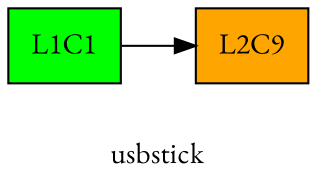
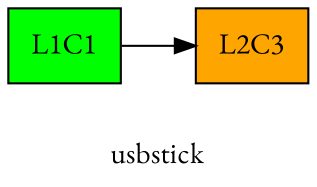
node "L2C9": label "L2C9" -> "L2C3"
